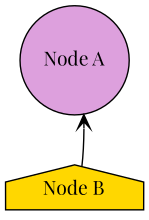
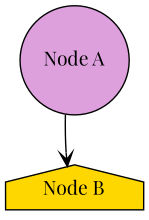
edge "Node B" -> "Node A": reversed
